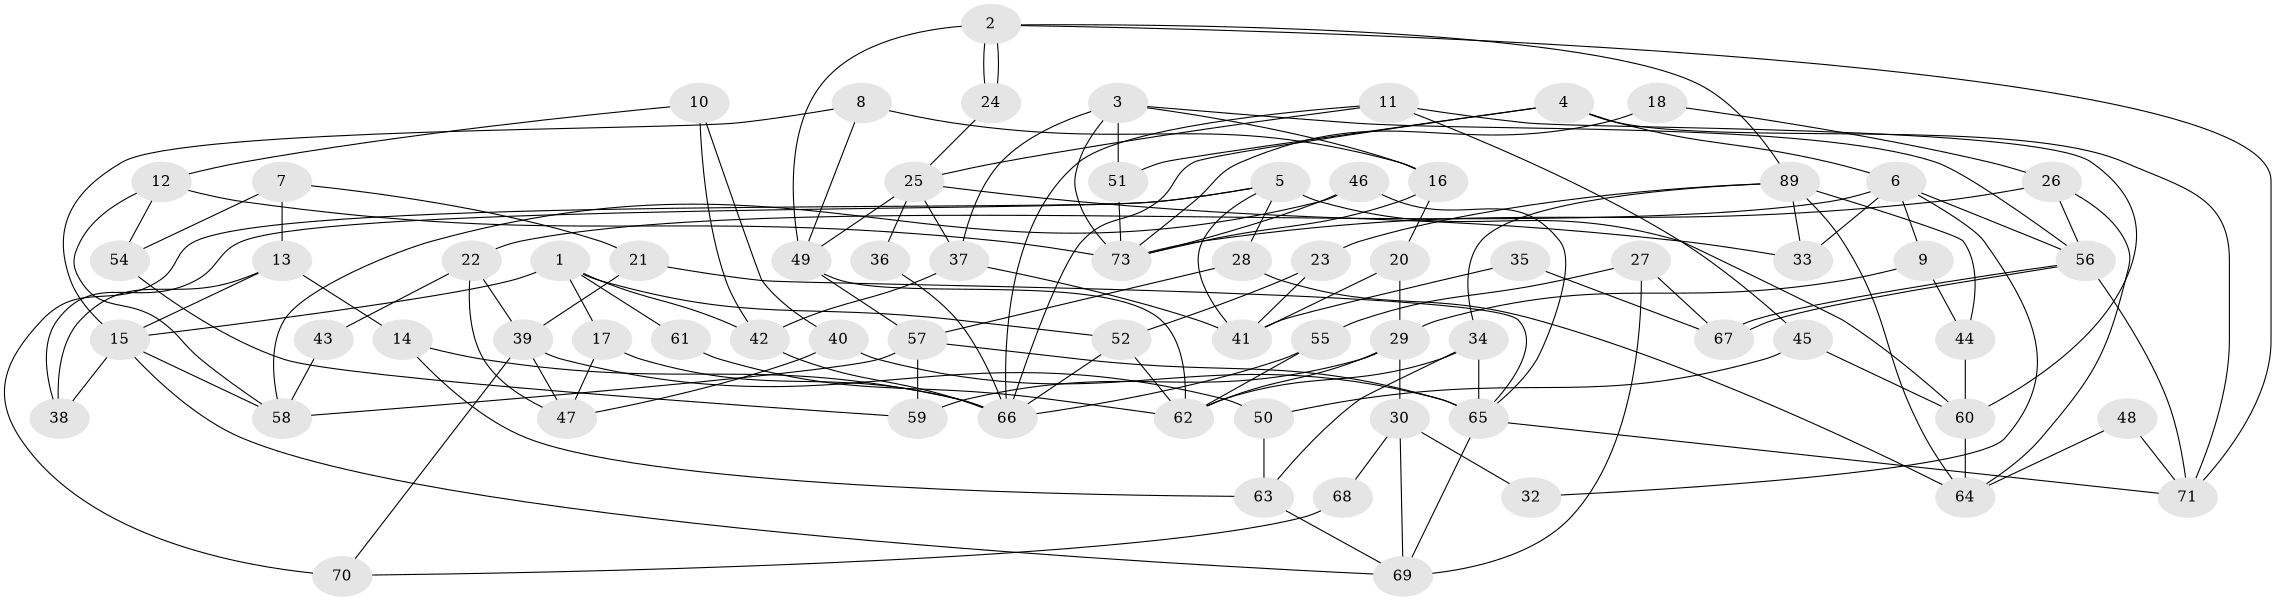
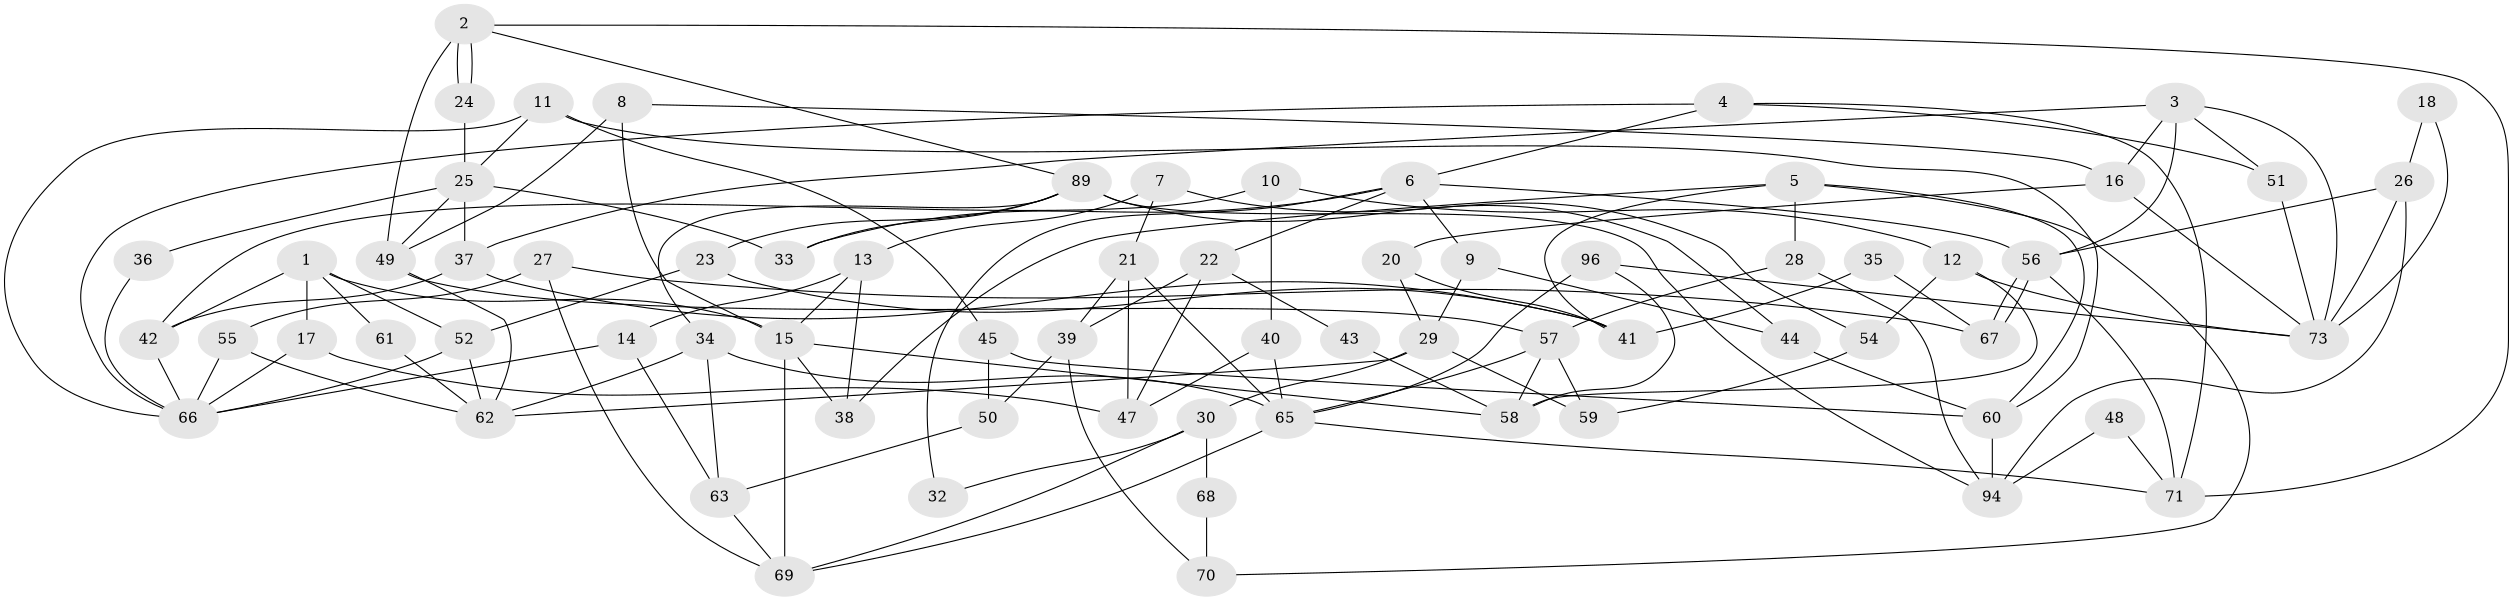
node "46": label "46" -> "96"
edge "39" -- "47": now "21" -- "47"
node "64": label "64" -> "94"
